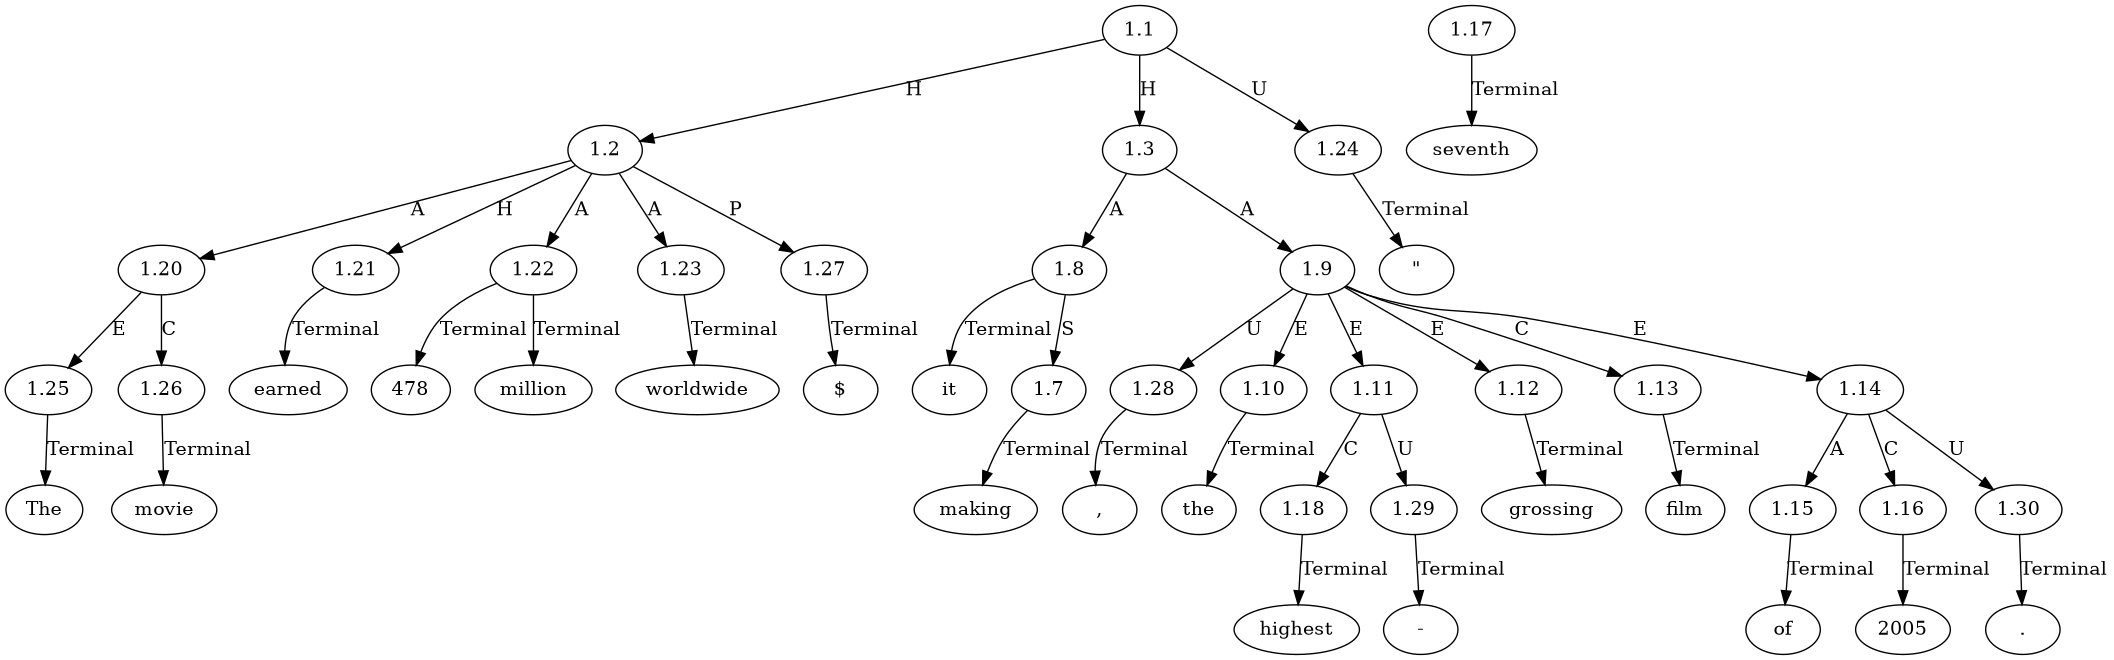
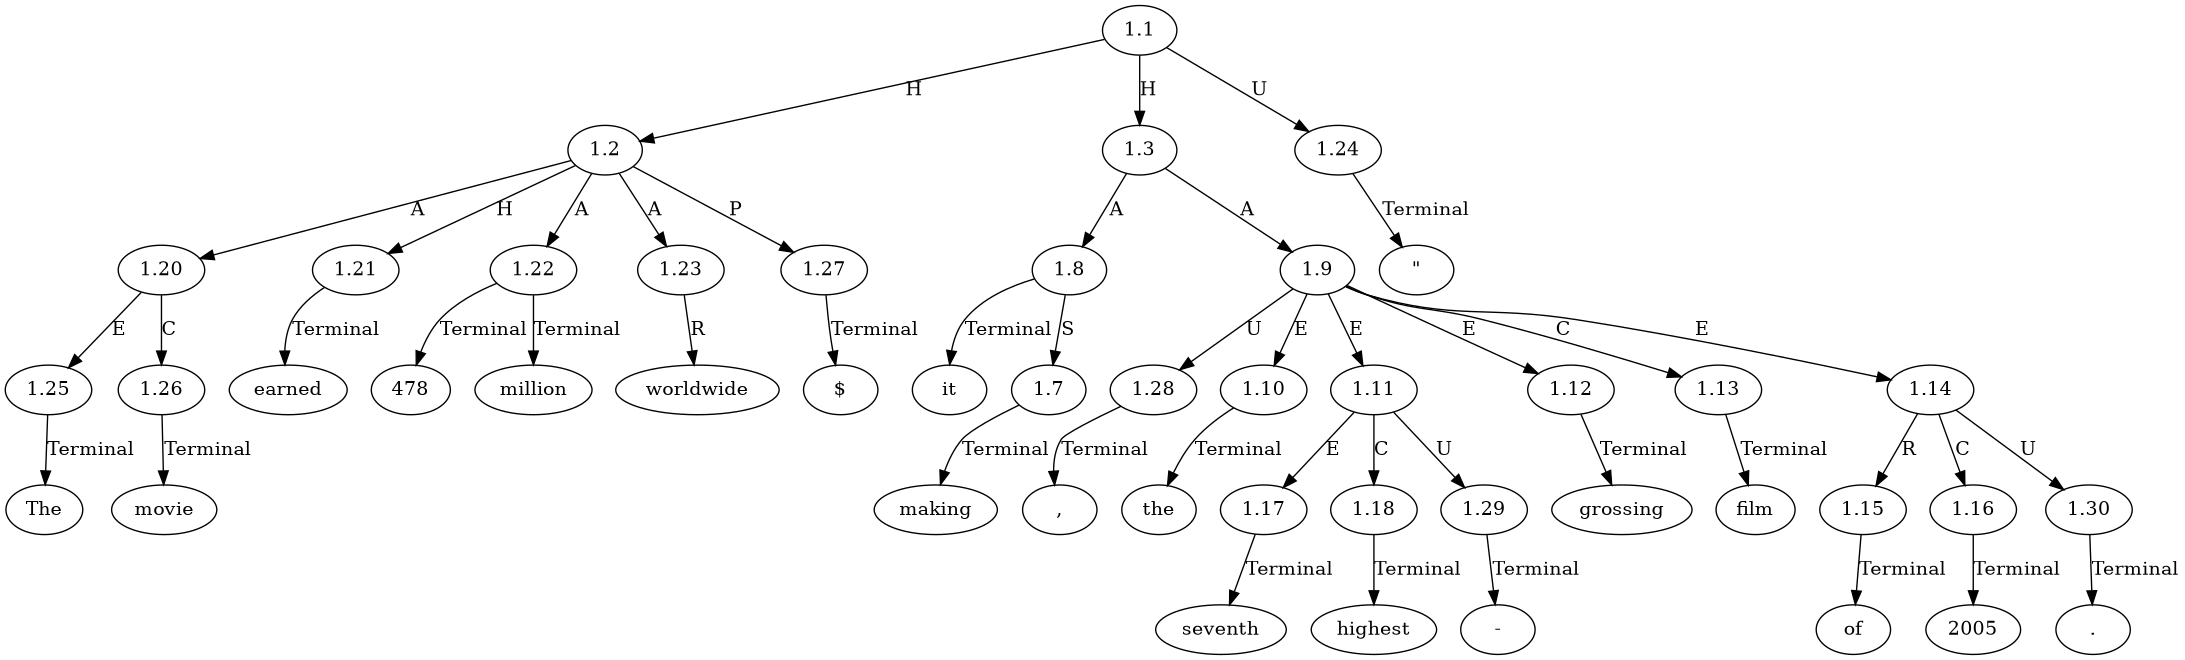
edge "1.23" -> "worldwide": label "Terminal" -> "R"
edge "1.11" -> "1.17": added, label "E"
edge "1.14" -> "1.15": label "A" -> "R"
